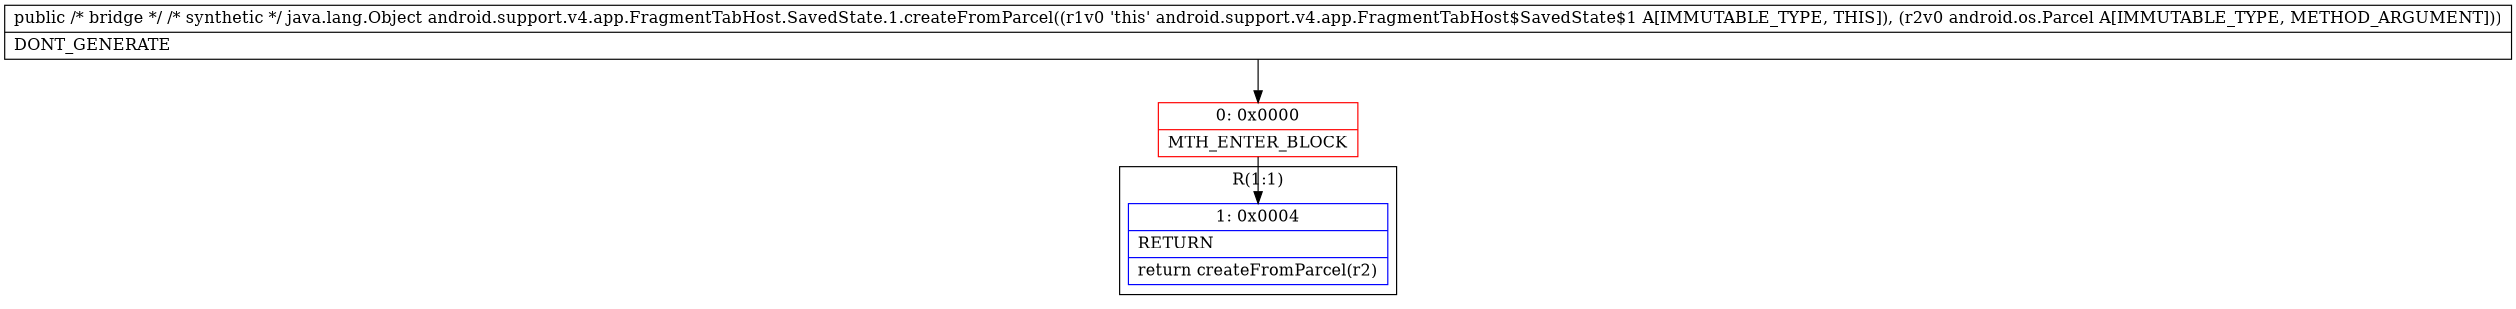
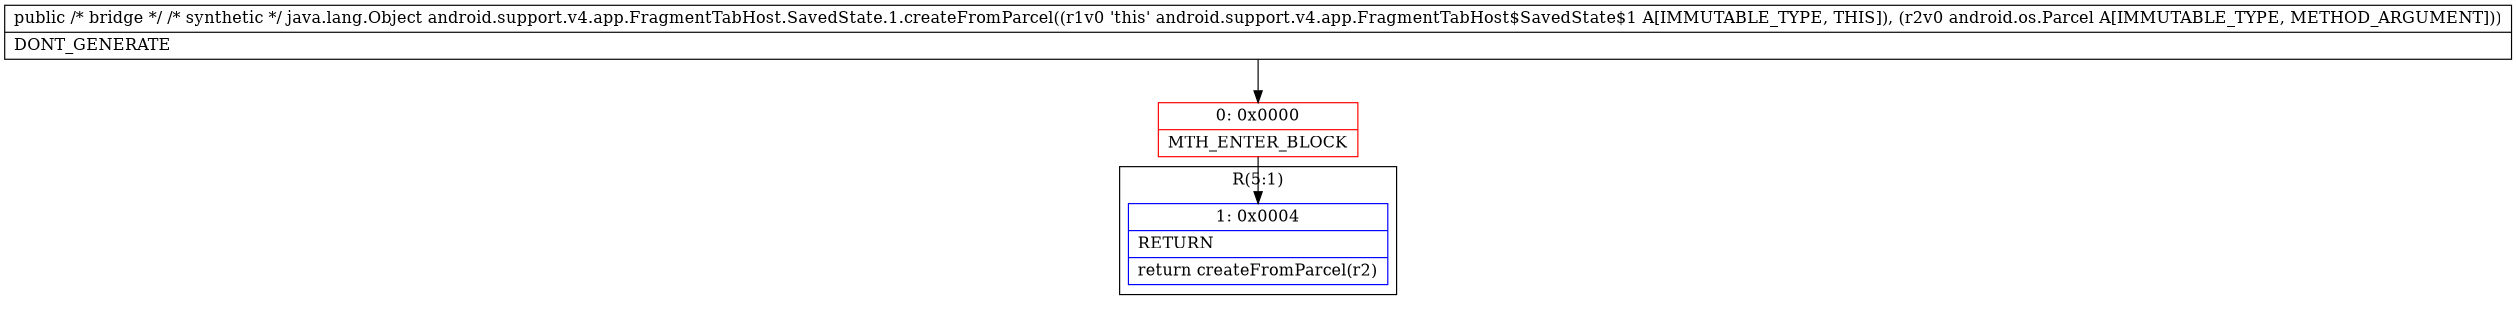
cluster "R(1:1)": label "R(1:1)" -> "R(5:1)"
